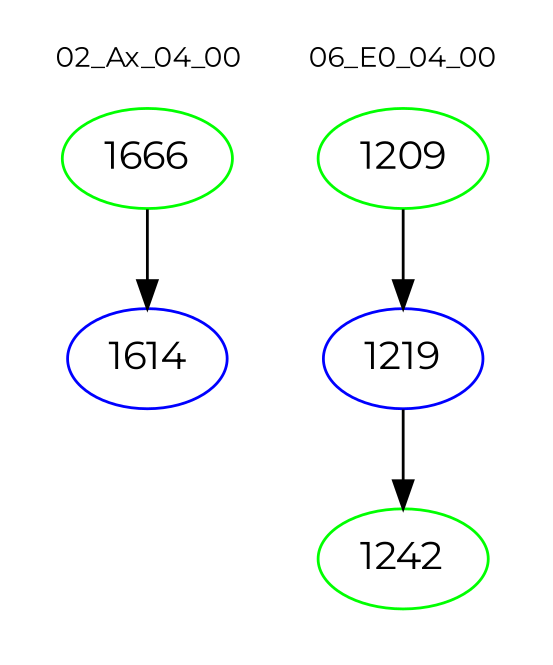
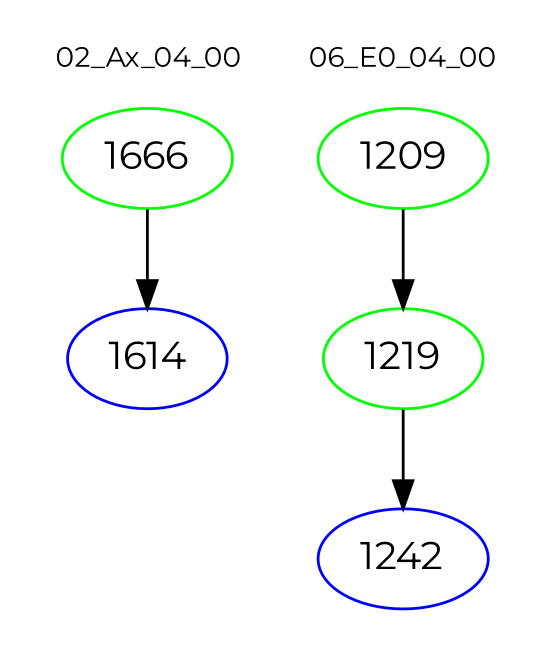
node "1219": color blue -> green
node "1242": color green -> blue
